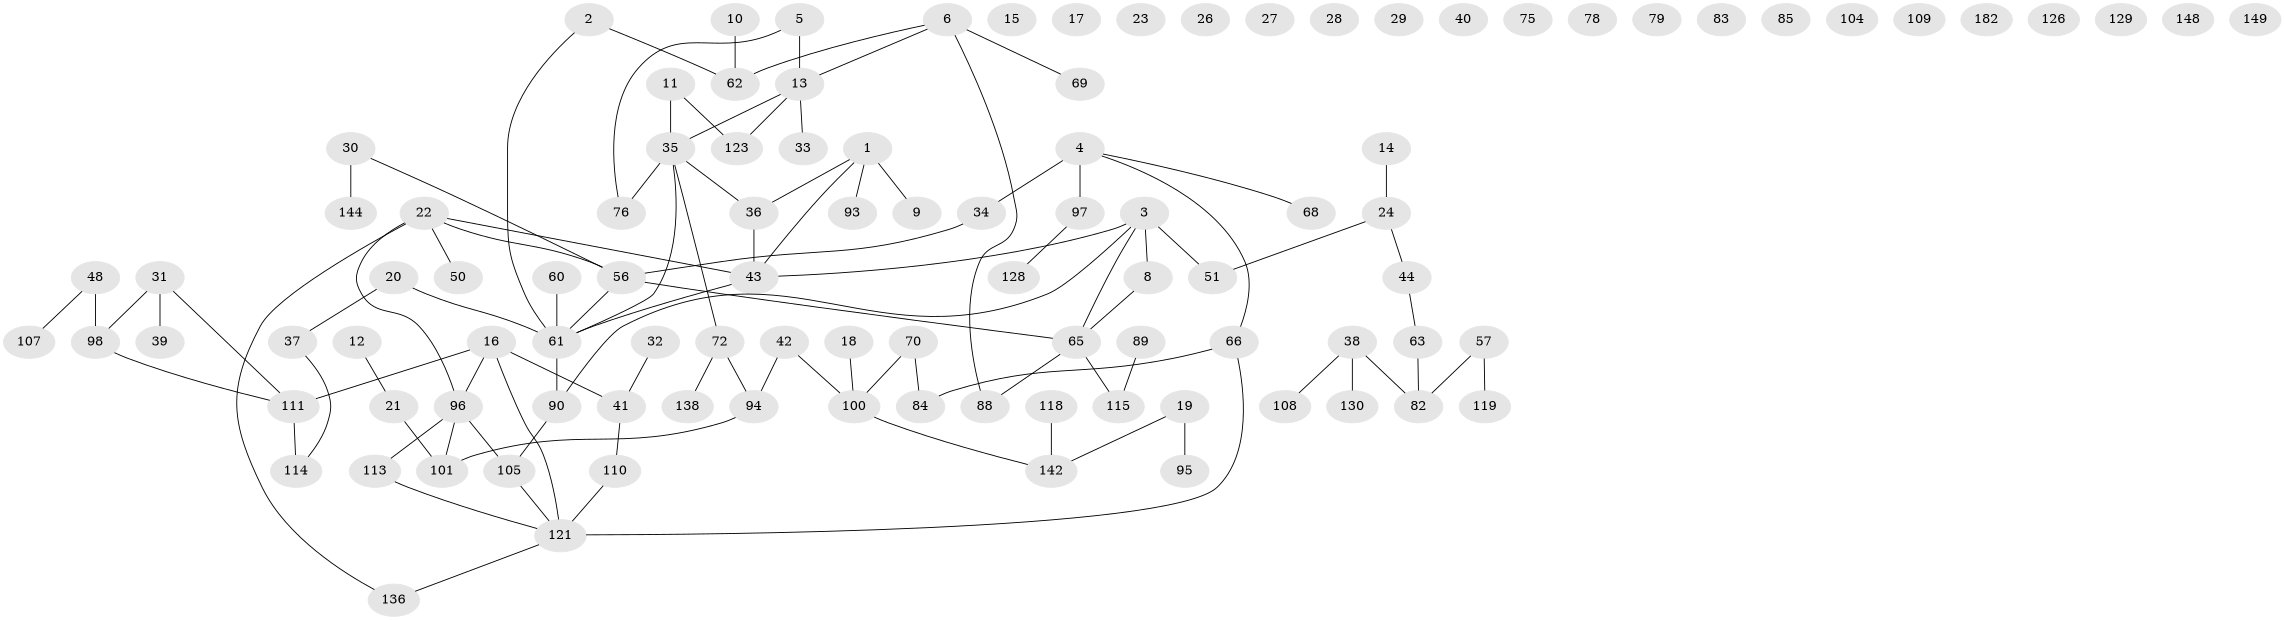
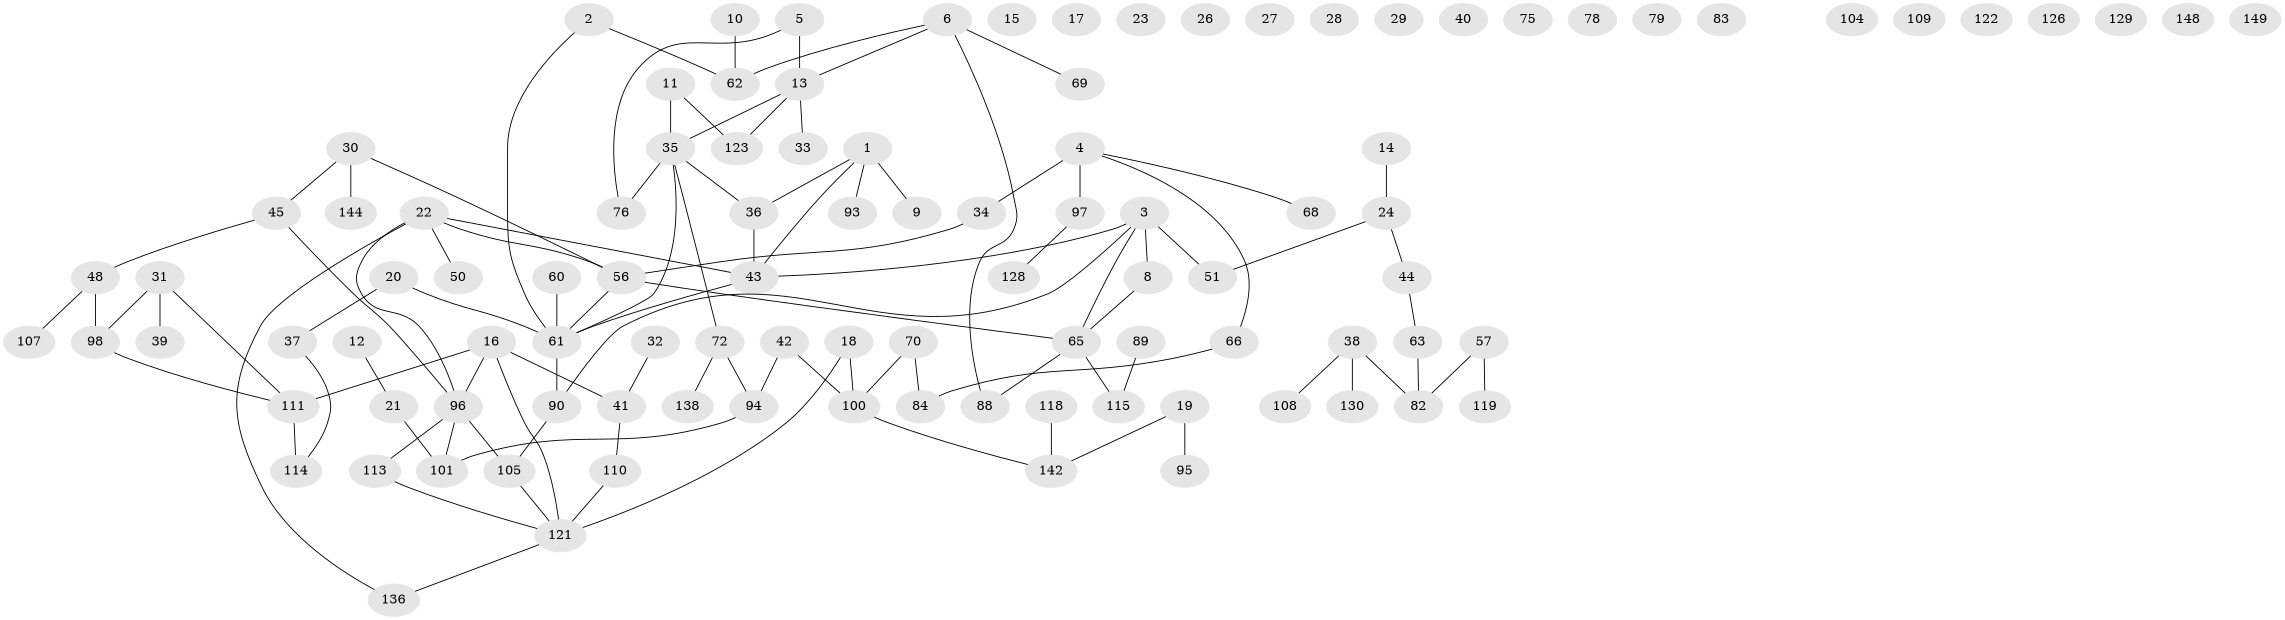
node "85": removed
node "182": label "182" -> "122"
node "45": added
edge "66" -- "121": now "18" -- "121"
